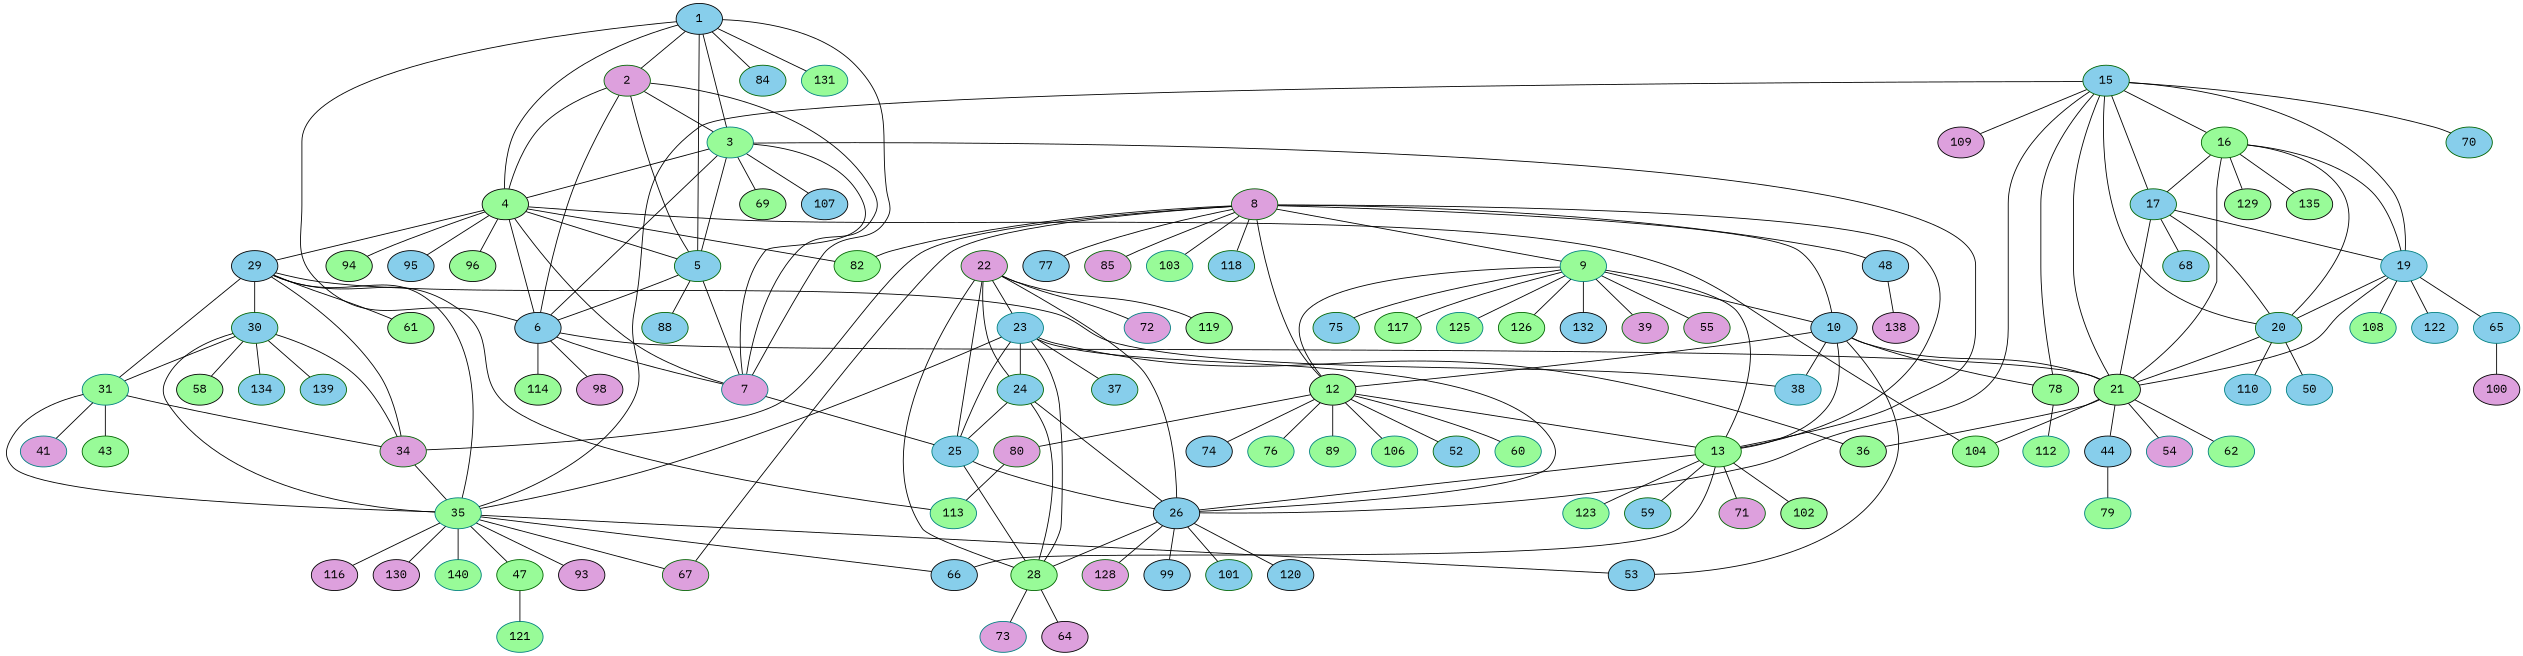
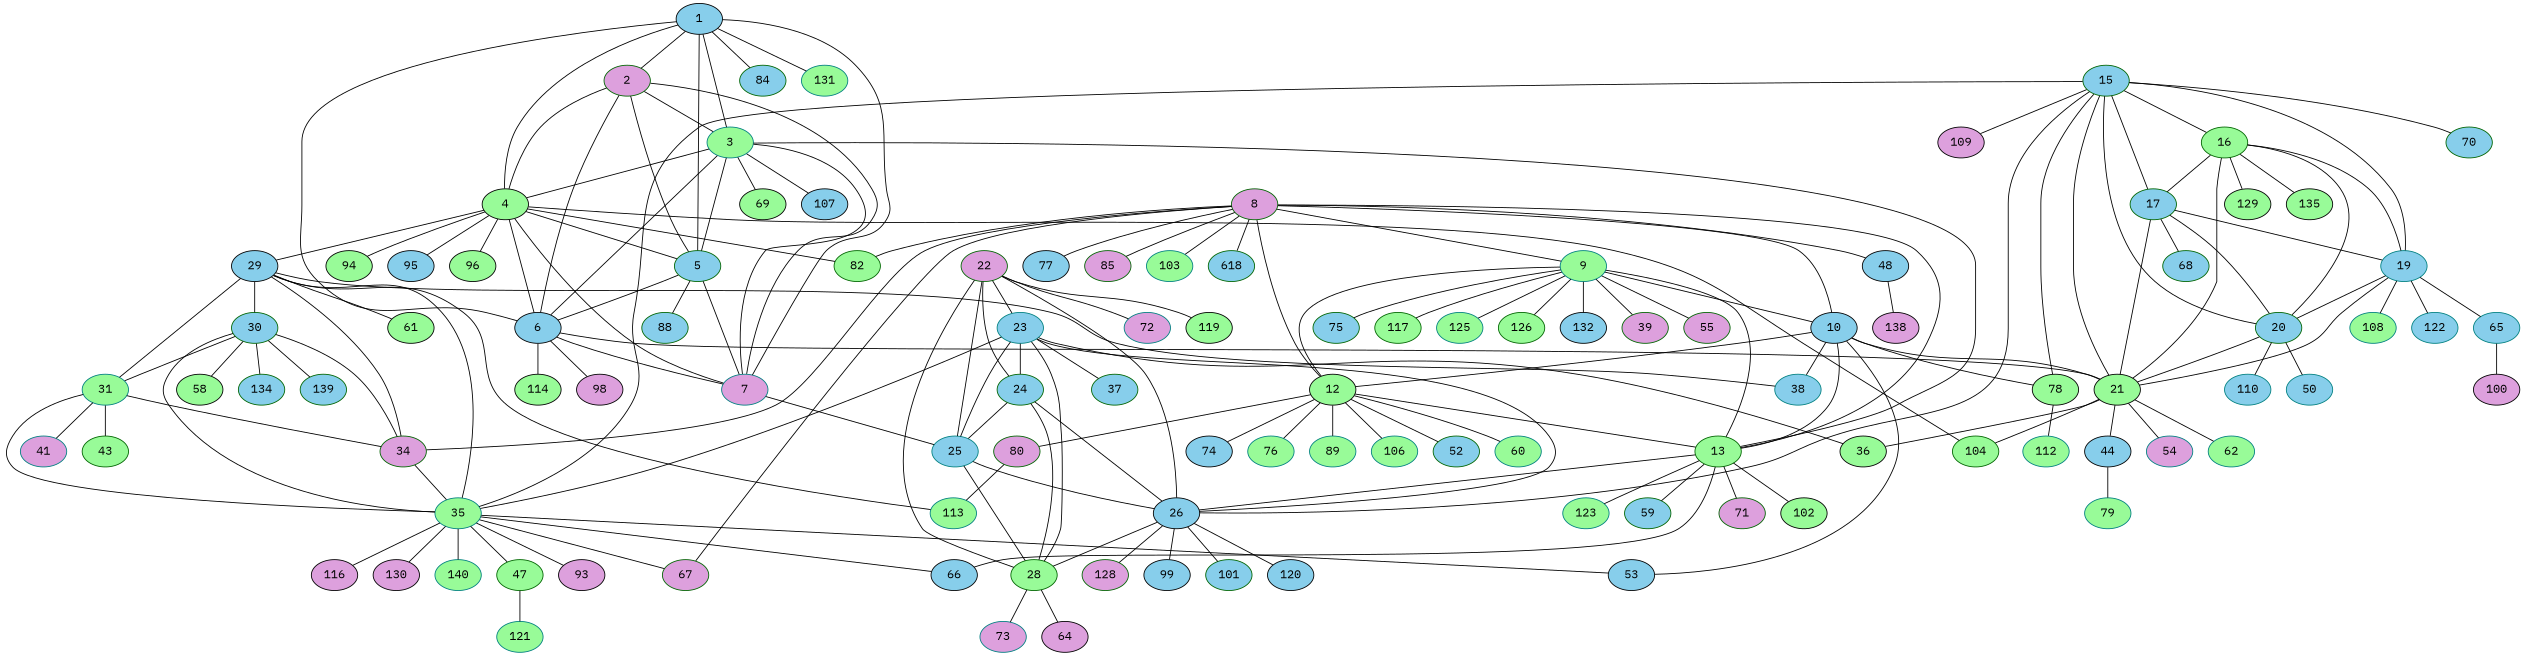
node "118": label "118" -> "618"
